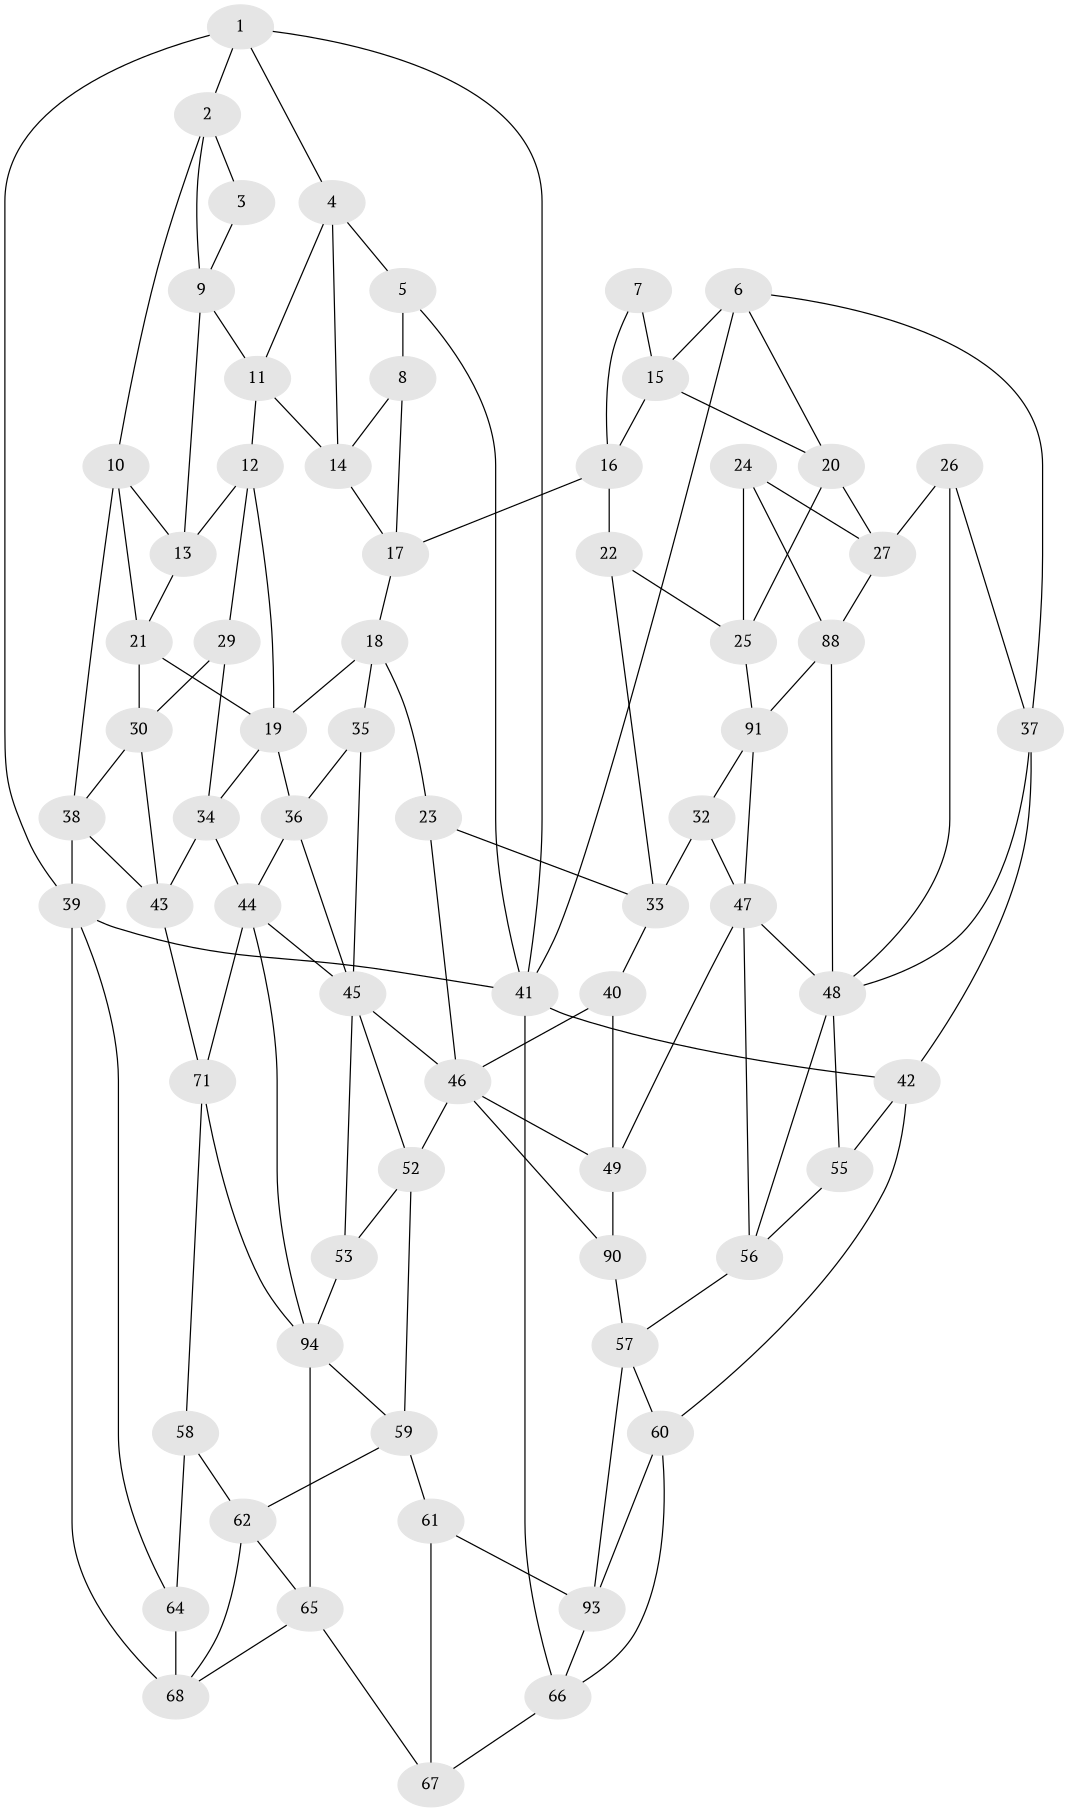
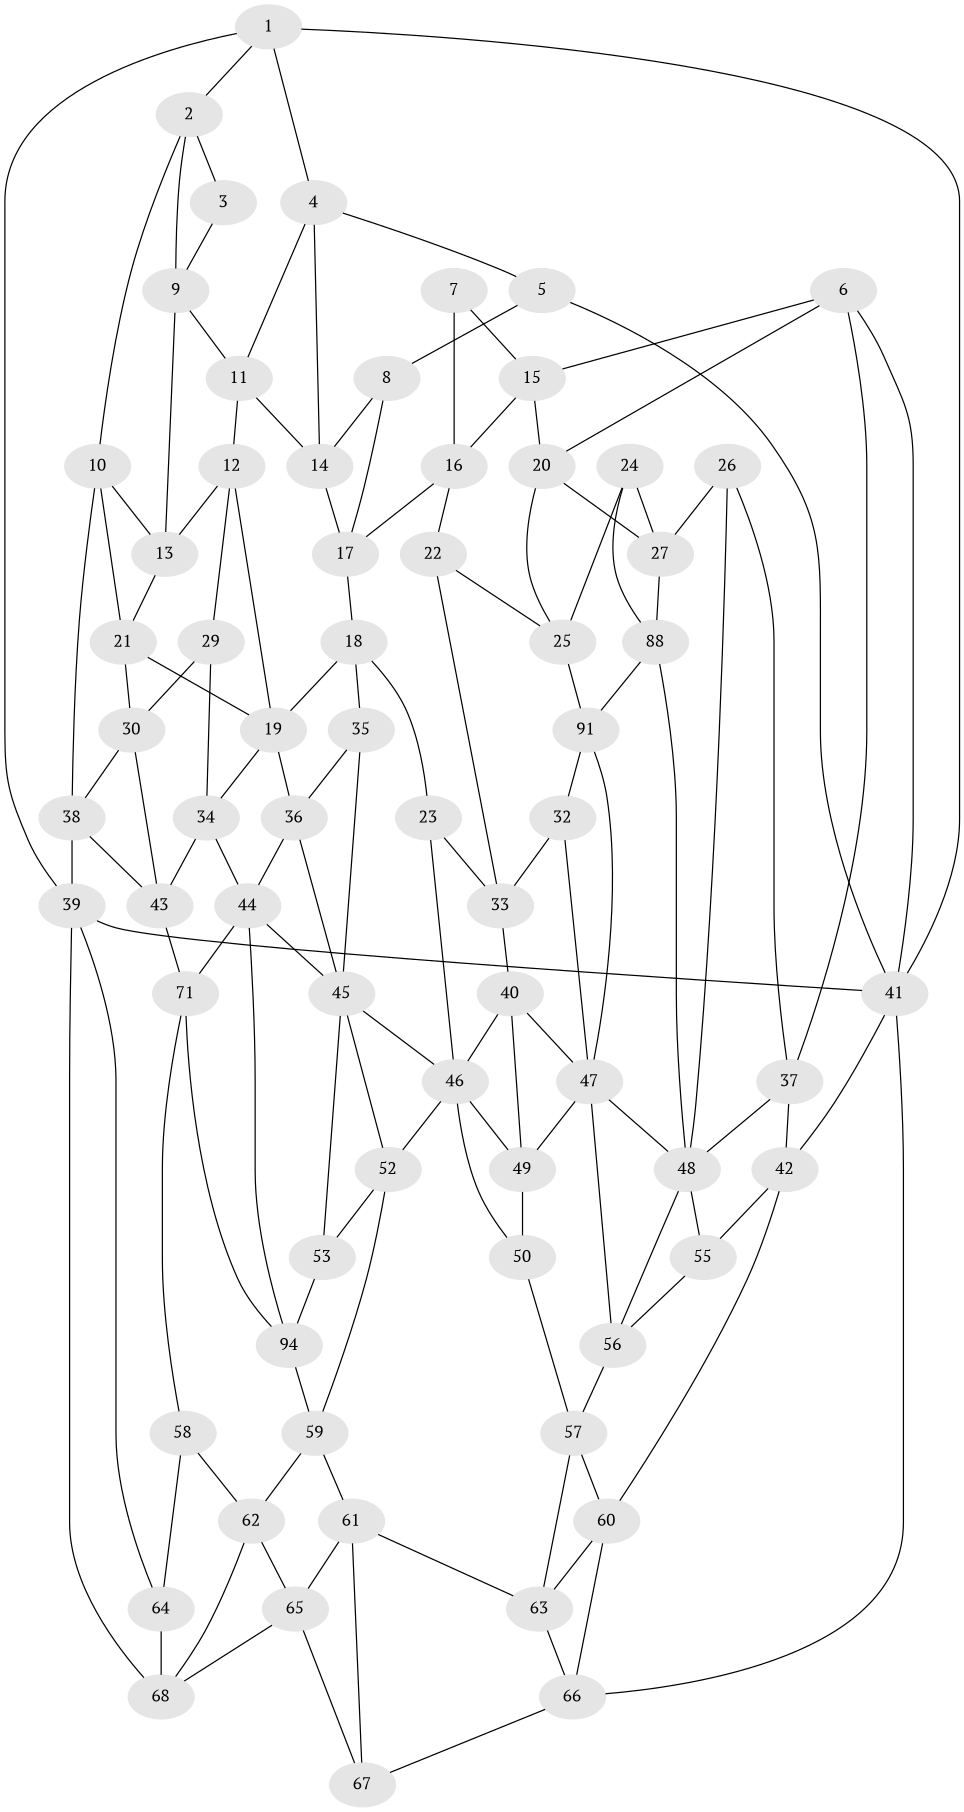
edge "40" -- "47": added
node "90": label "90" -> "50"
edge "94" -- "65": now "61" -- "65"
node "93": label "93" -> "63"
